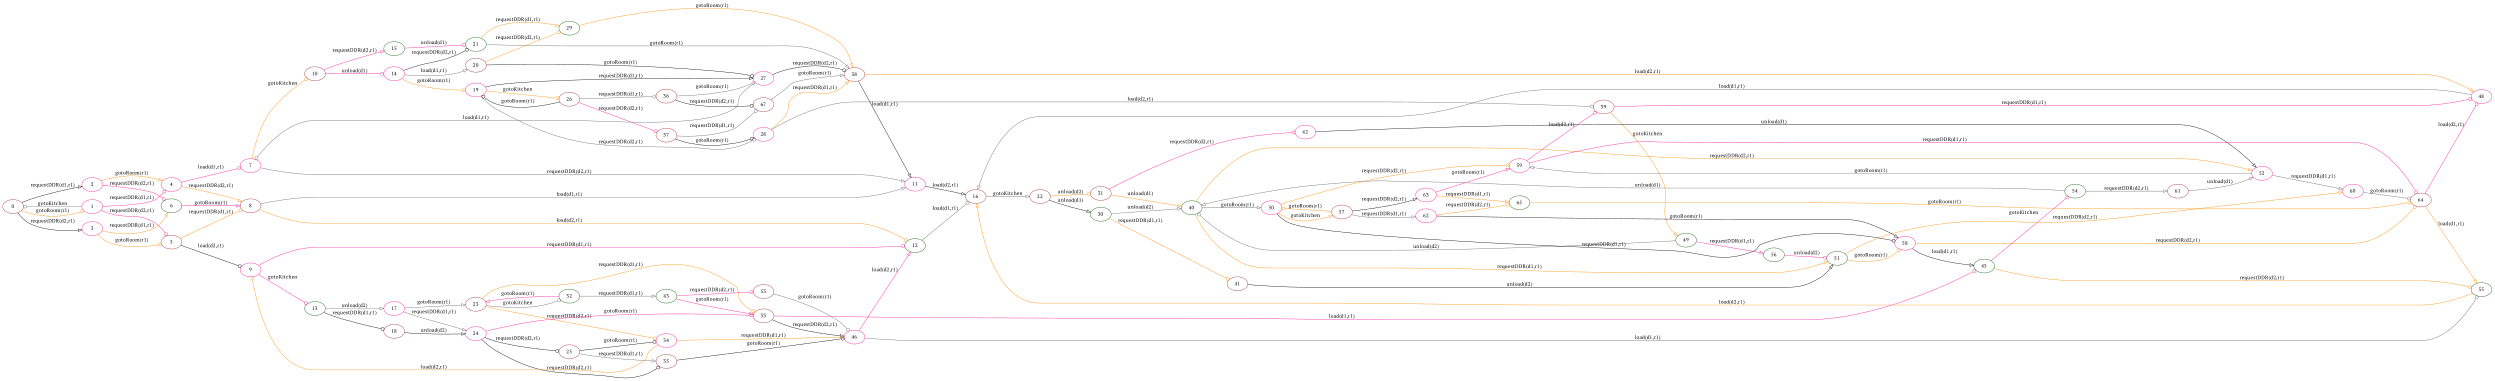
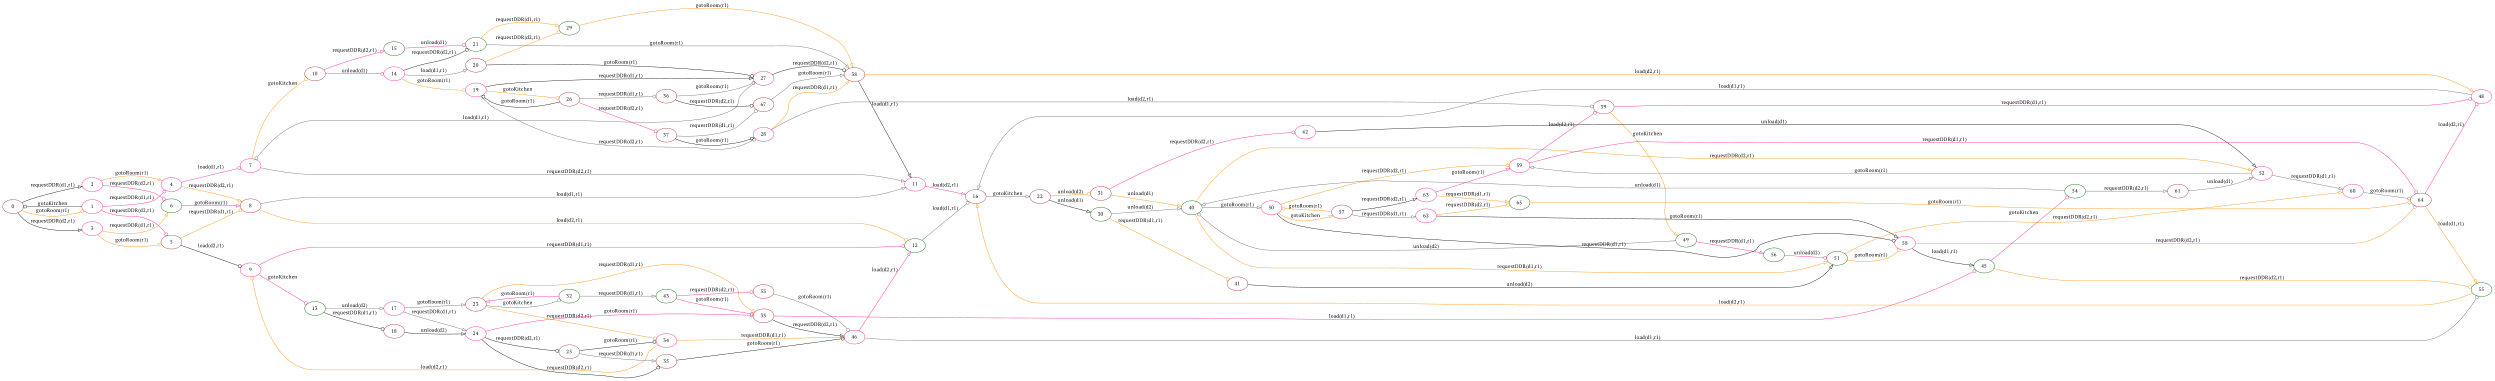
edge "11" -> "16": color black -> deeppink
edge "1" -> "0": color gray40 -> black
edge "43" -> "33": arrowhead onormal -> odot
